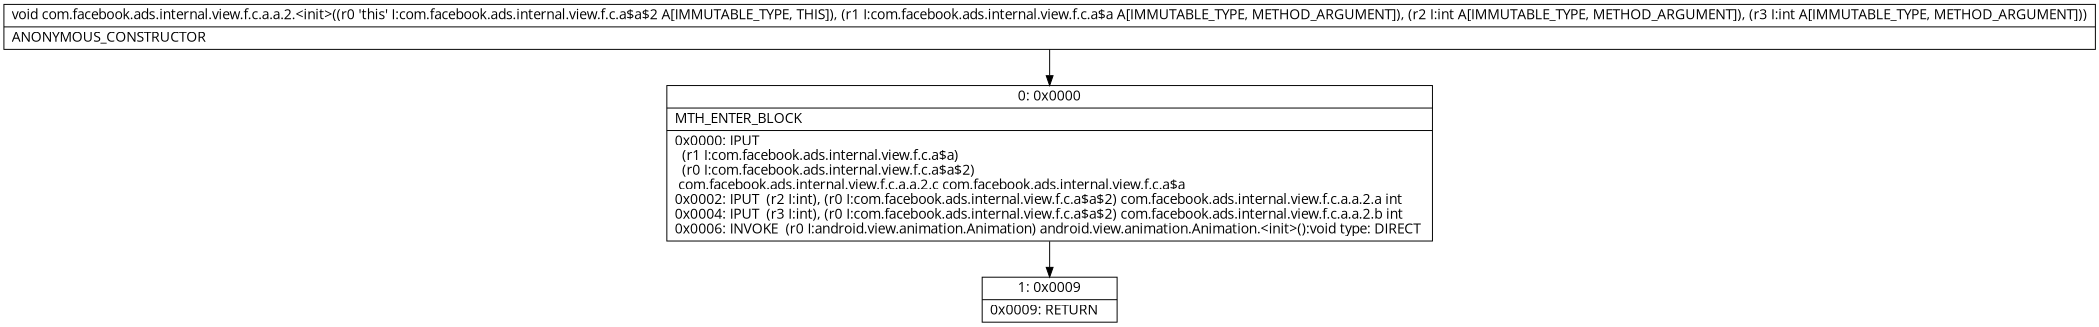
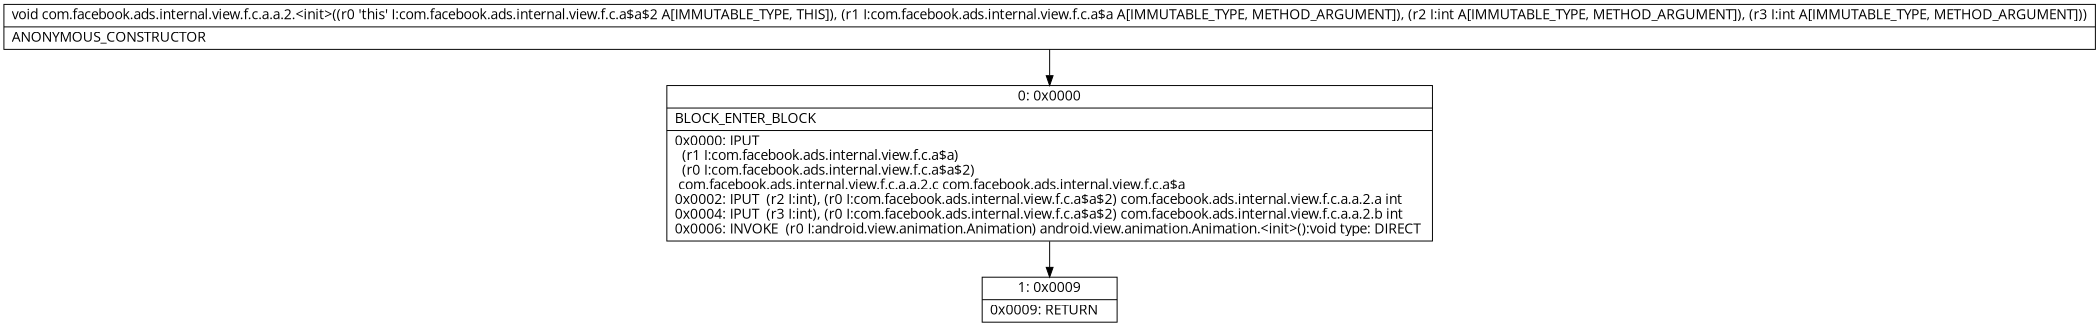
node "0: 0x0000": text "MTH_ENTER_BLOCK" -> "BLOCK_ENTER_BLOCK"
